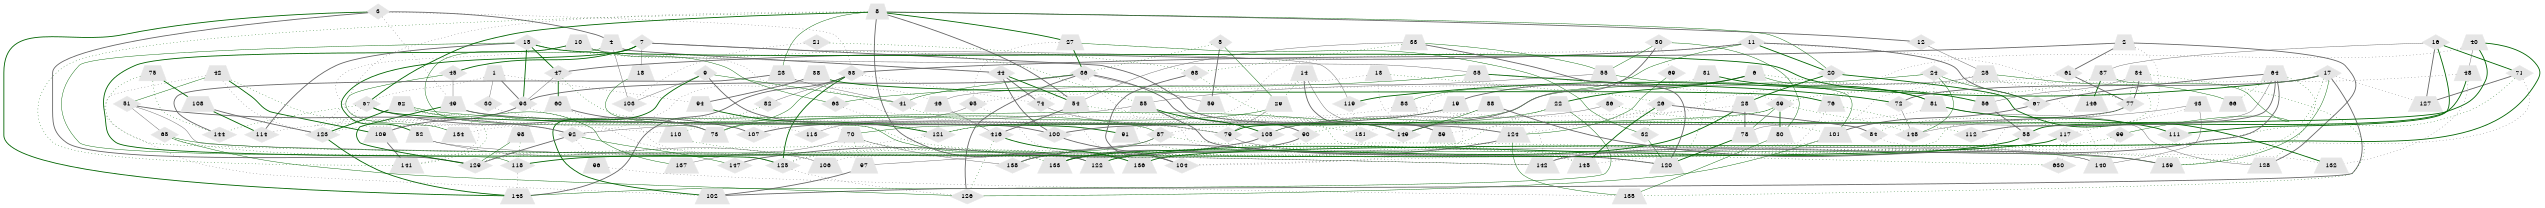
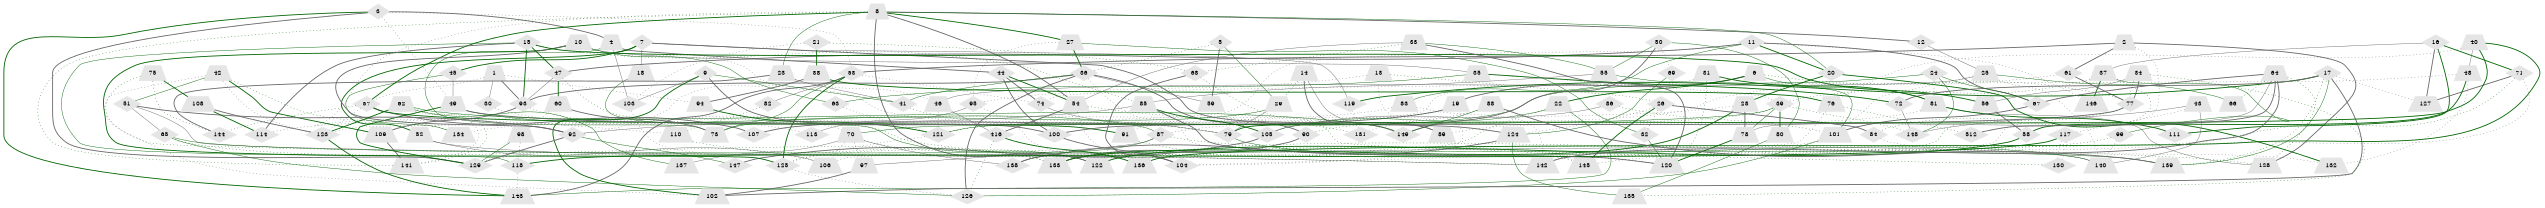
edge "21" -- "38": added
edge "10" -- "92": style dotted -> bold
node "112": label "112" -> "512"
edge "60" -- "125": now "60" -- "98"
edge "79" -- "140": color gray40 -> darkgreen
node "96": removed
node "630": label "630" -> "130"
